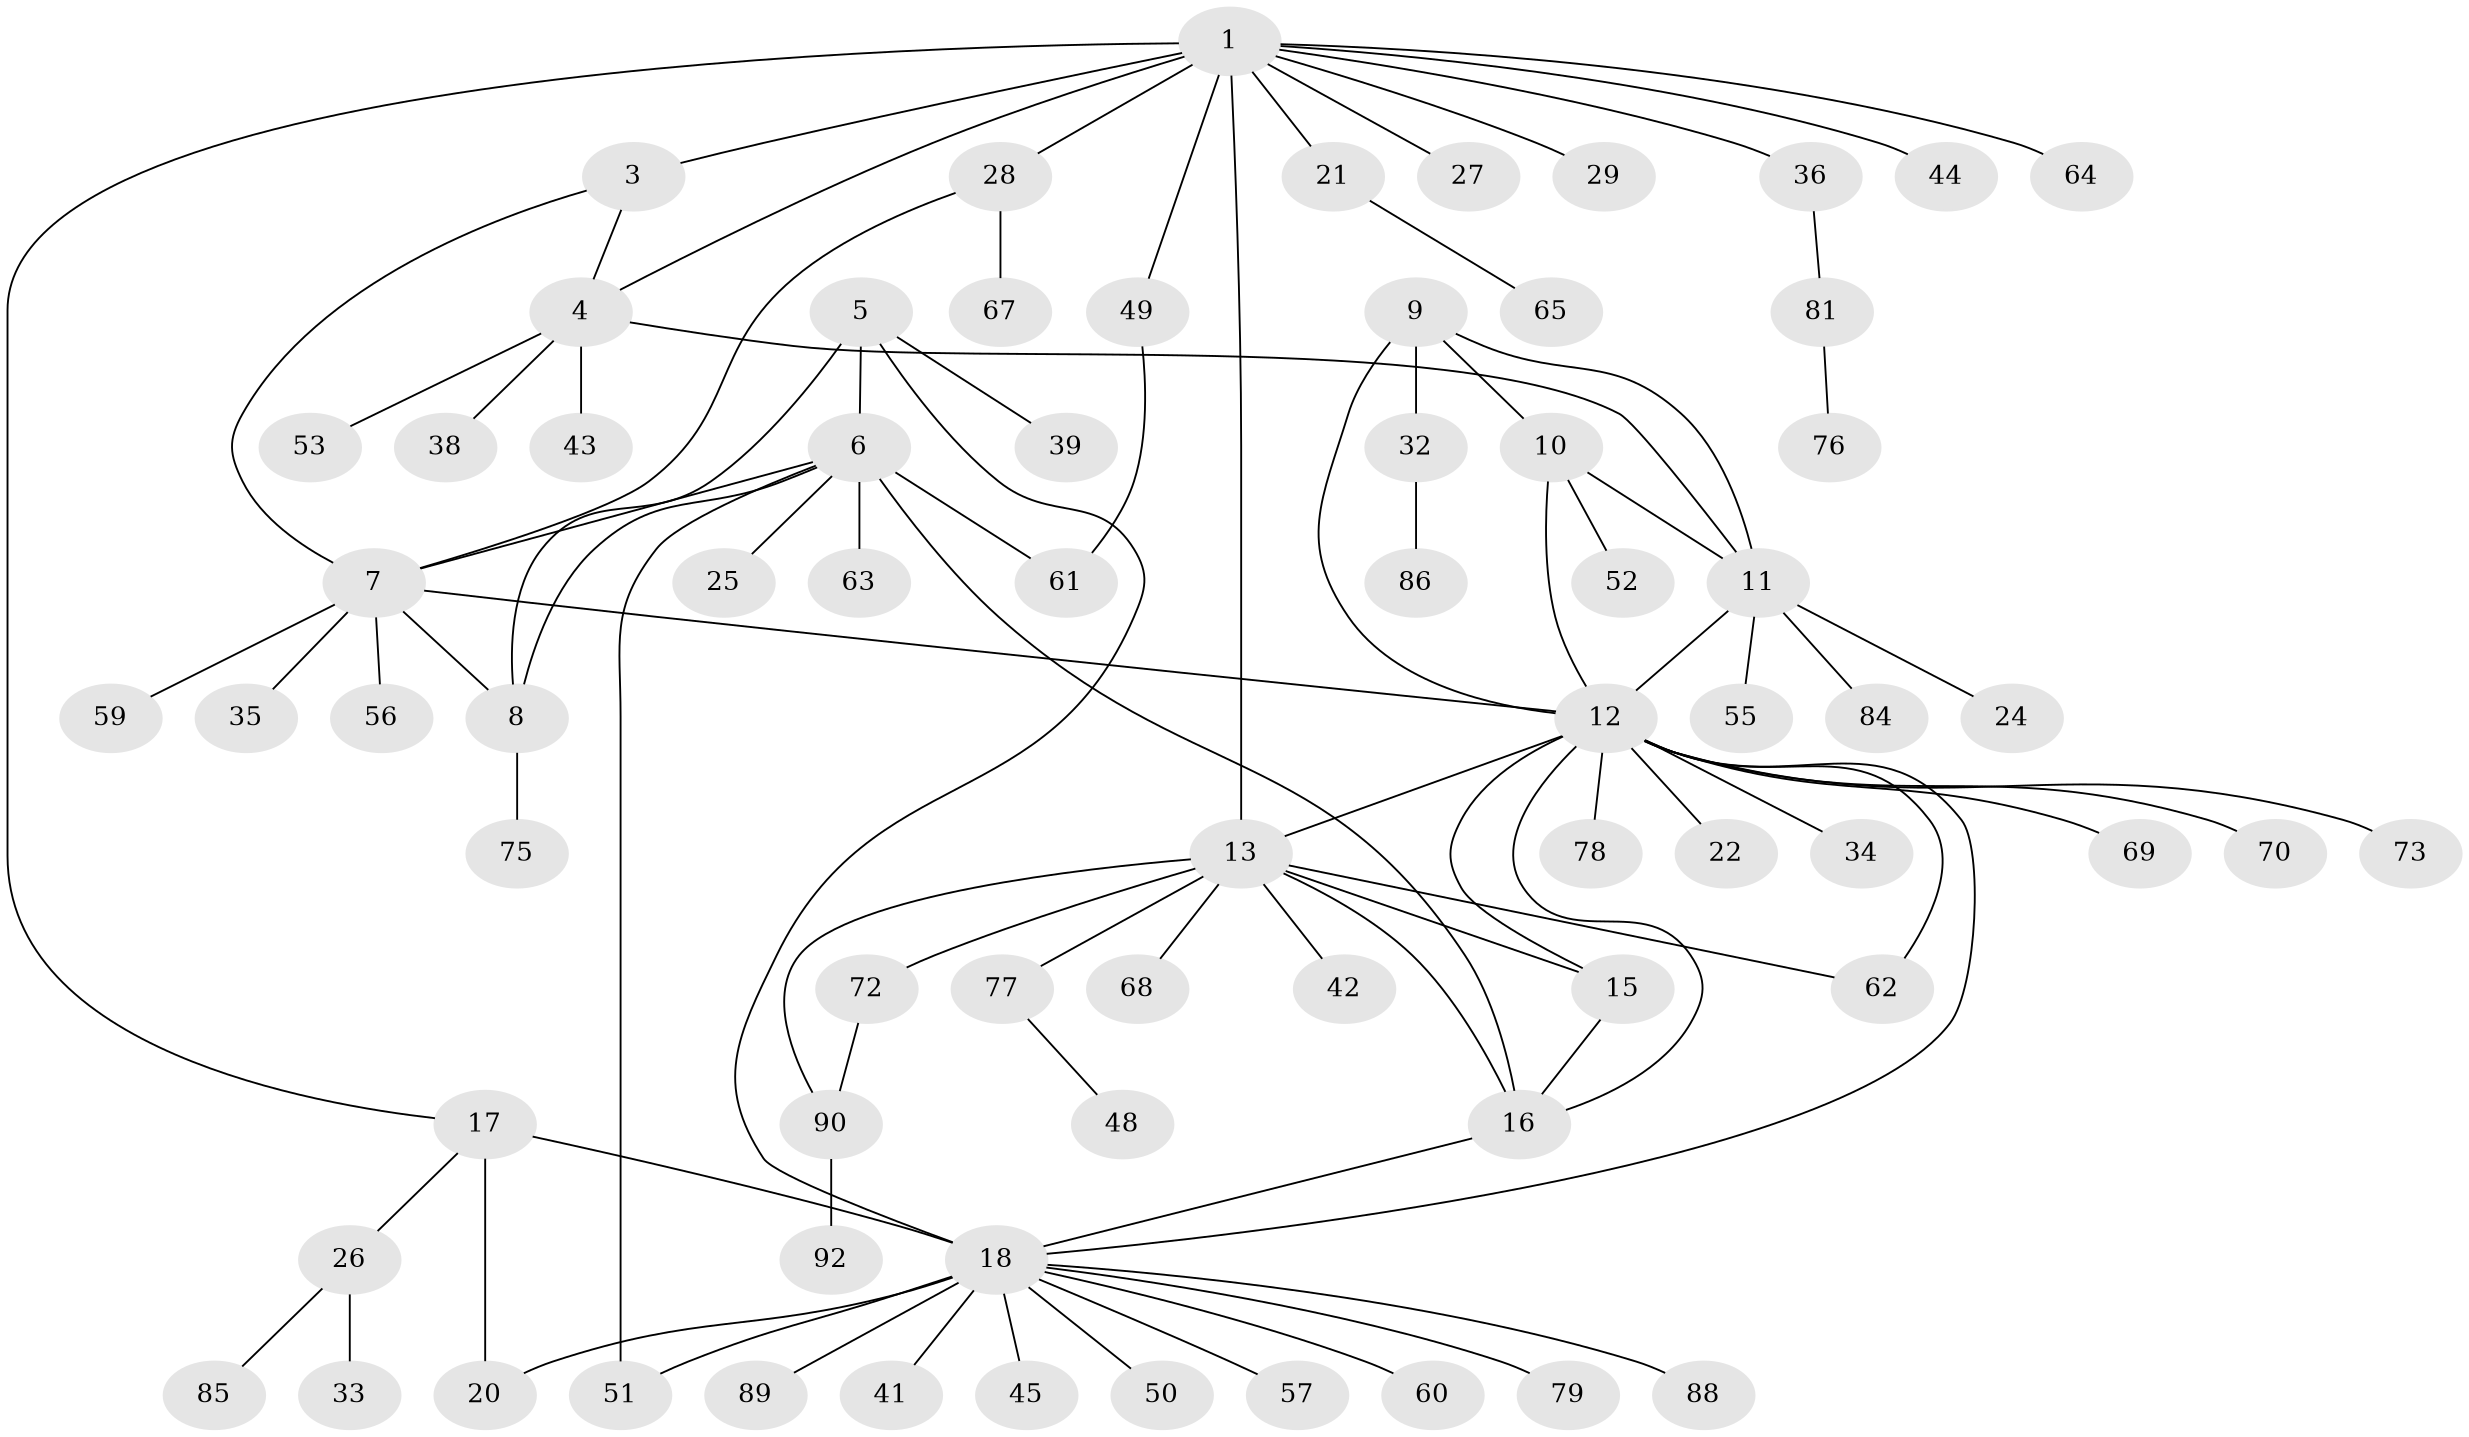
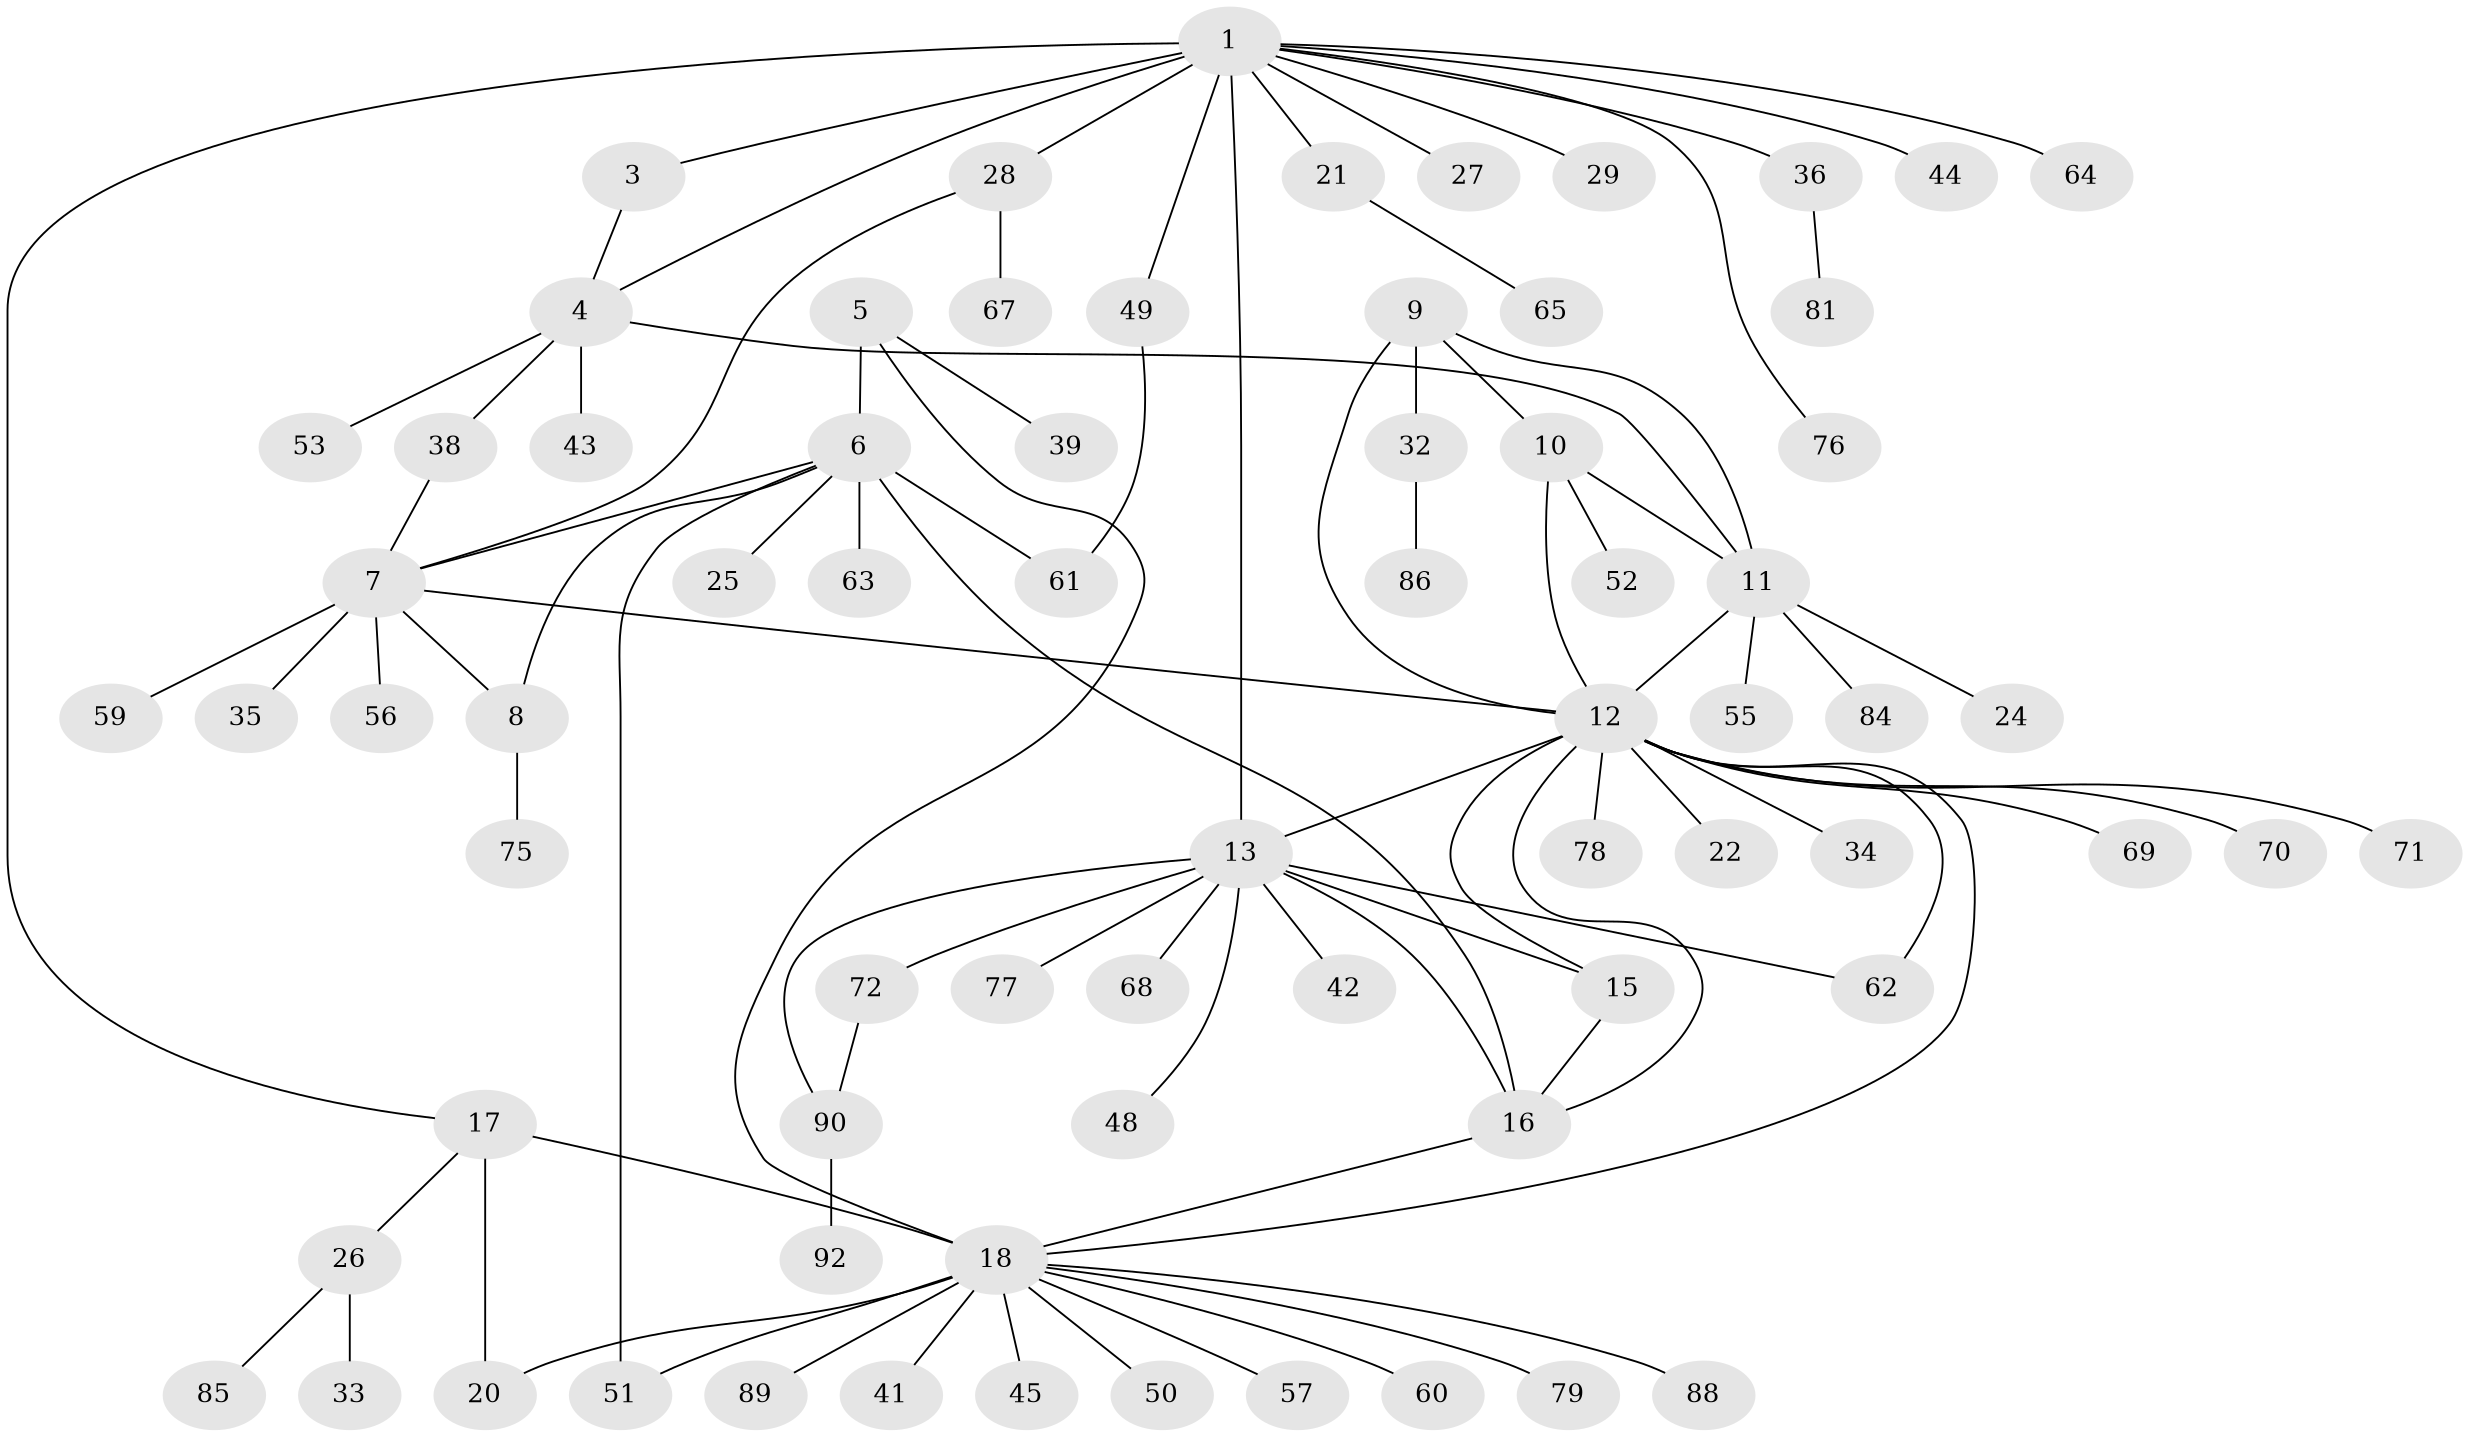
edge "3" -- "7": now "38" -- "7"
edge "81" -- "76": now "1" -- "76"
edge "5" -- "8": removed
node "73": label "73" -> "71"
edge "77" -- "48": now "13" -- "48"
